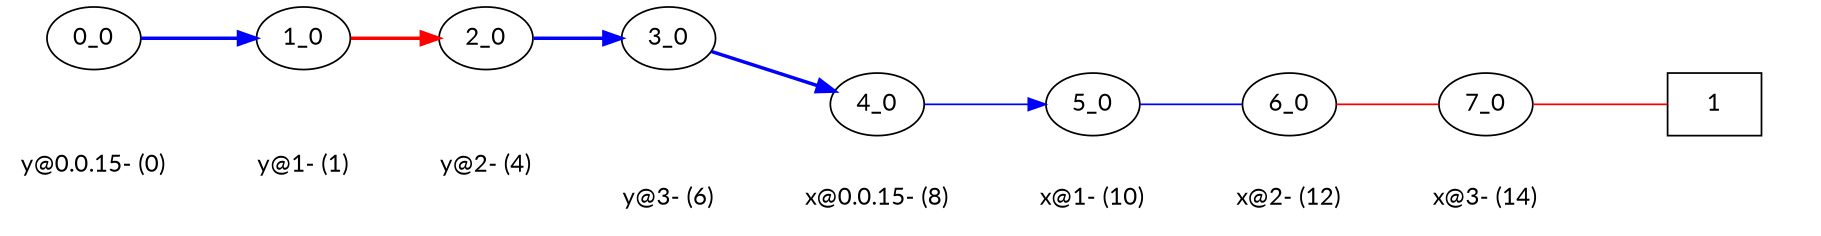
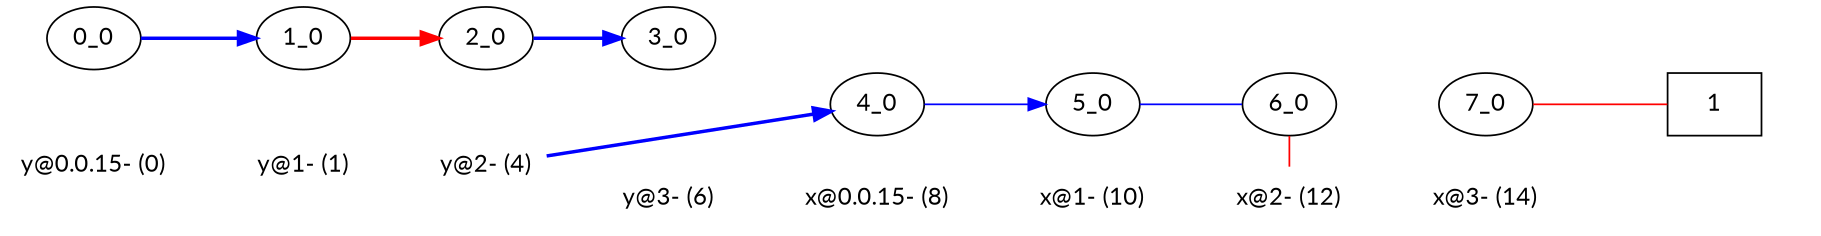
edge "3_0" -> "4_0": now "y@2- (4)" -> "4_0"
edge "6_0" -- "7_0": now "6_0" -- "x@2- (12)"
